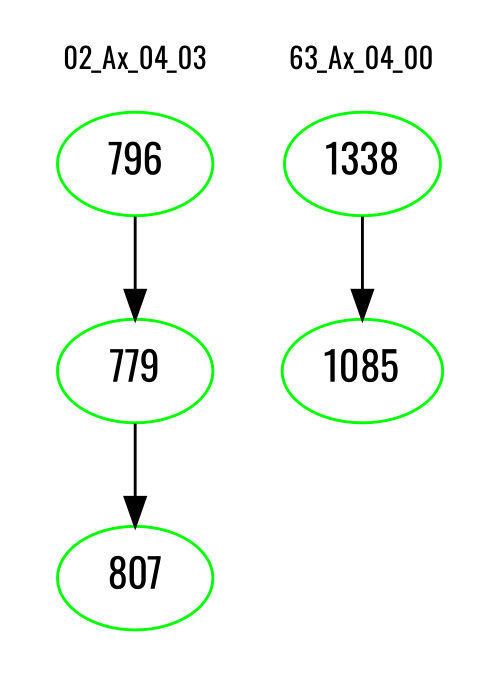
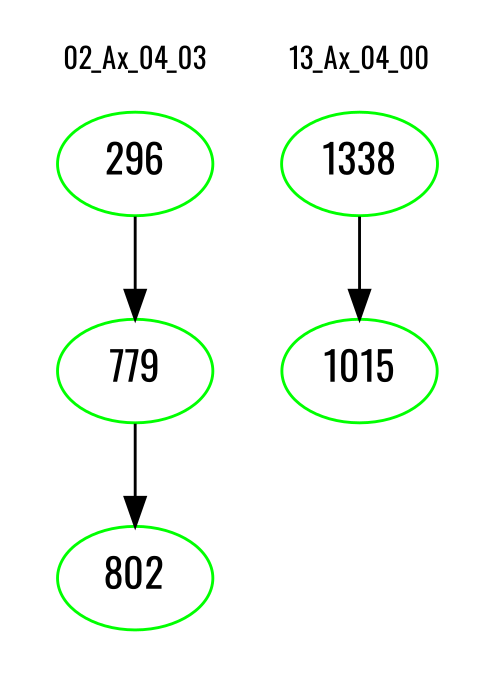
cluster "63_Ax_04_00": label "63_Ax_04_00" -> "13_Ax_04_00"
node "796": label "796" -> "296"
node "1085": label "1085" -> "1015"
node "807": label "807" -> "802"
